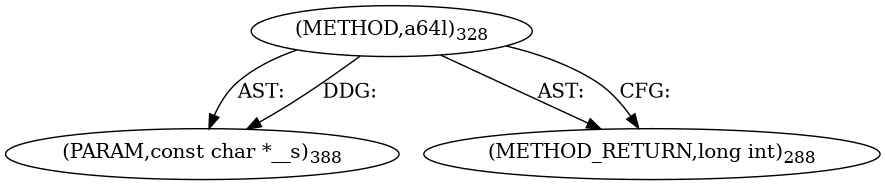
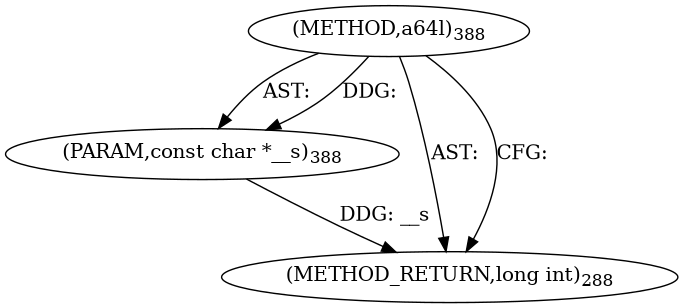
node "(METHOD,a64l)": text "328" -> "388"
edge "(PARAM,const char *__s)" -> "(METHOD_RETURN,long int)": added, label "DDG: __s"
